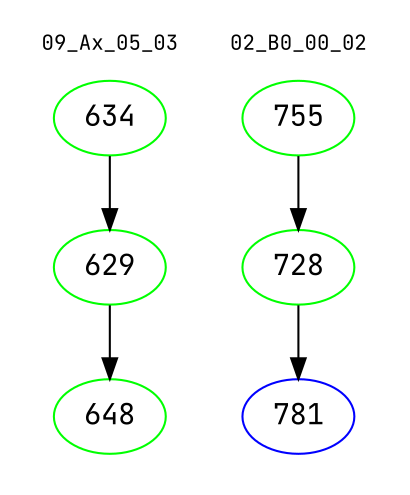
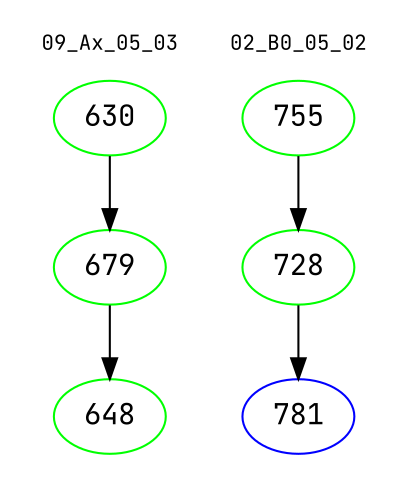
cluster "02_B0_00_02": label "02_B0_00_02" -> "02_B0_05_02"
node "634": label "634" -> "630"
node "629": label "629" -> "679"
